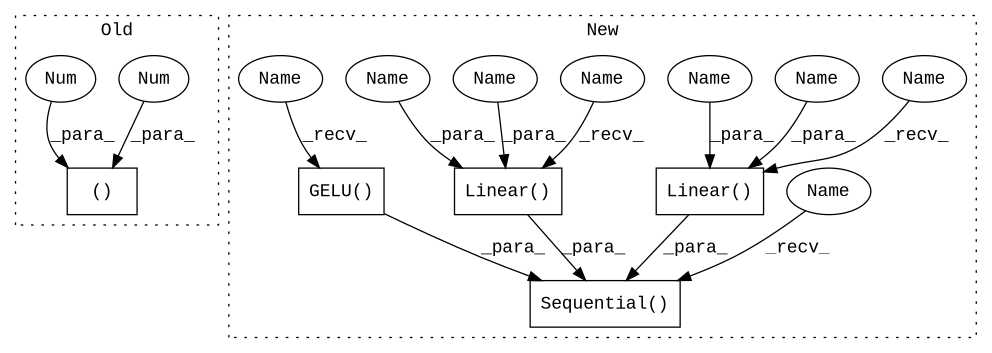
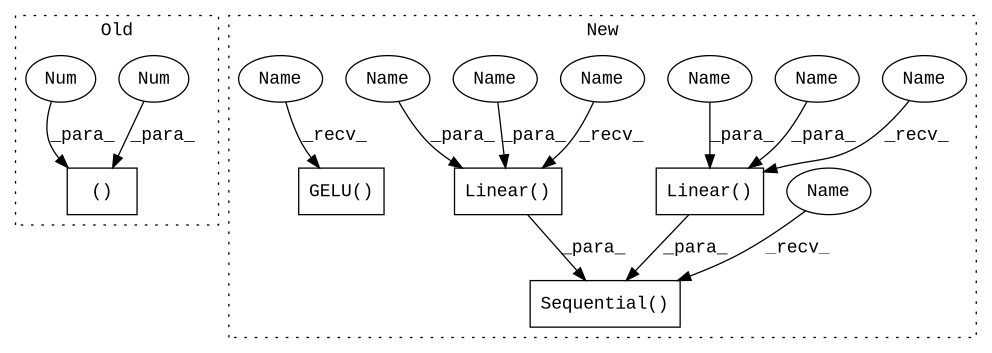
edge "GELU()" -> "Sequential()": removed, label "_para_"
